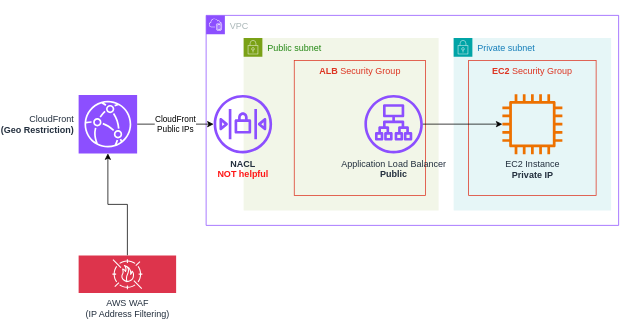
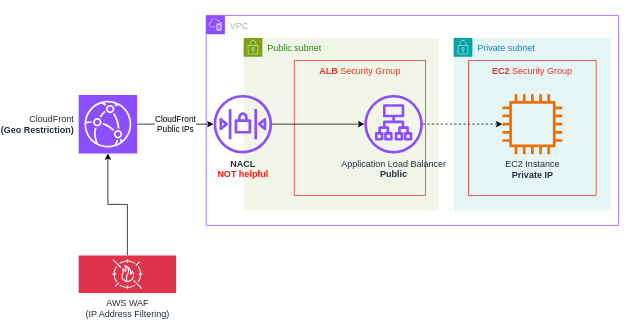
edge "NACL NOT helpful" -> "Application Load Balancer Public": added
edge "Application Load Balancer Public" -> "EC2 Instance Private IP": style solid -> dashed
